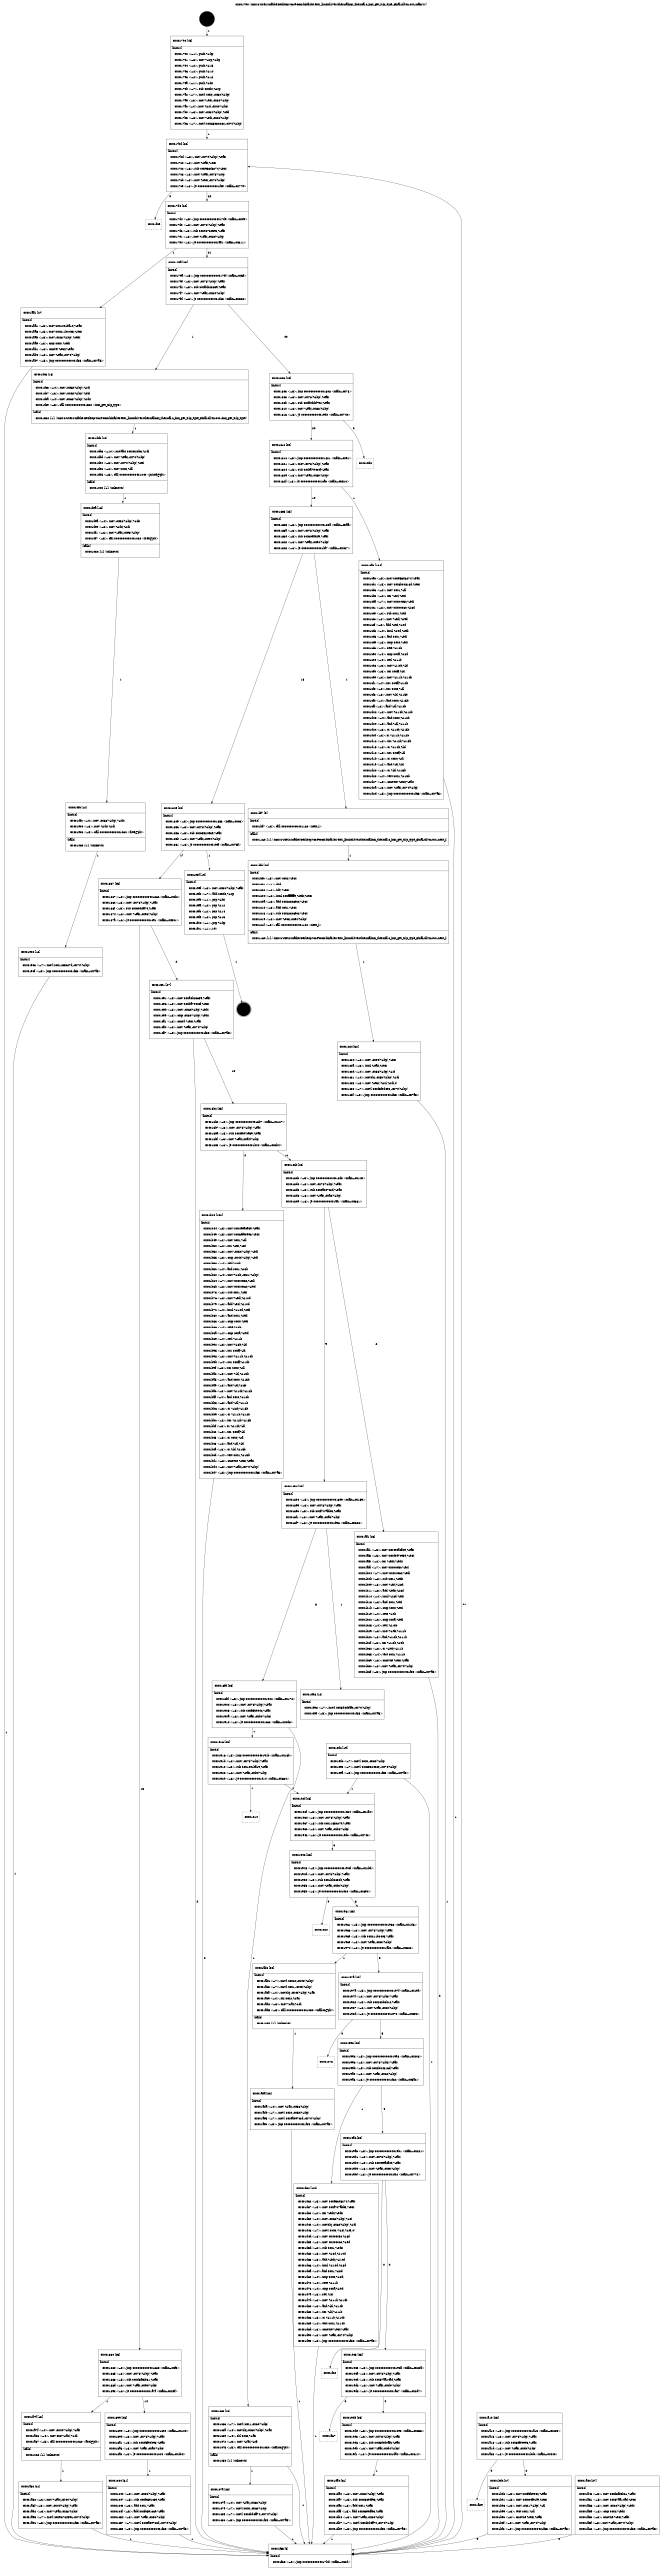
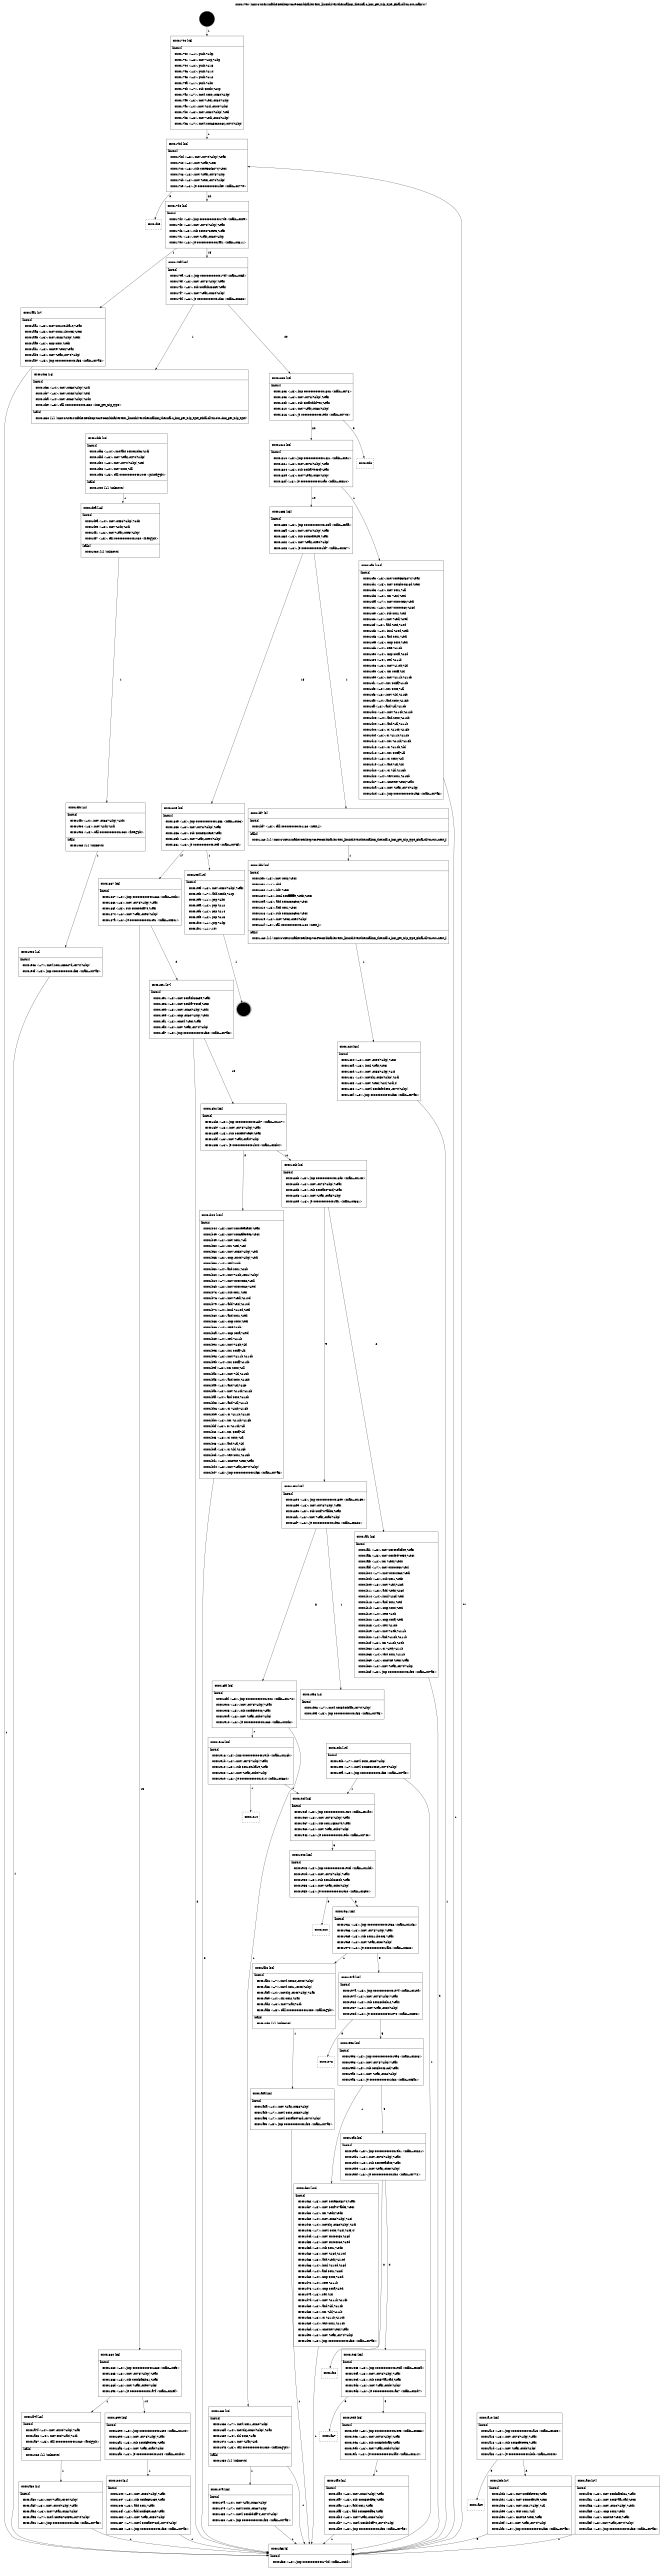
edge "0x4017d4 [22]" -> "0x4017ea [25]": label " 21" -> " 15"
edge "0x401dc3 [16]" -> "0x401dd3 [23]": removed, label "1"
edge "0x401a4c [27]" -> "0x401f35 [5]": label " 4" -> " 1"
